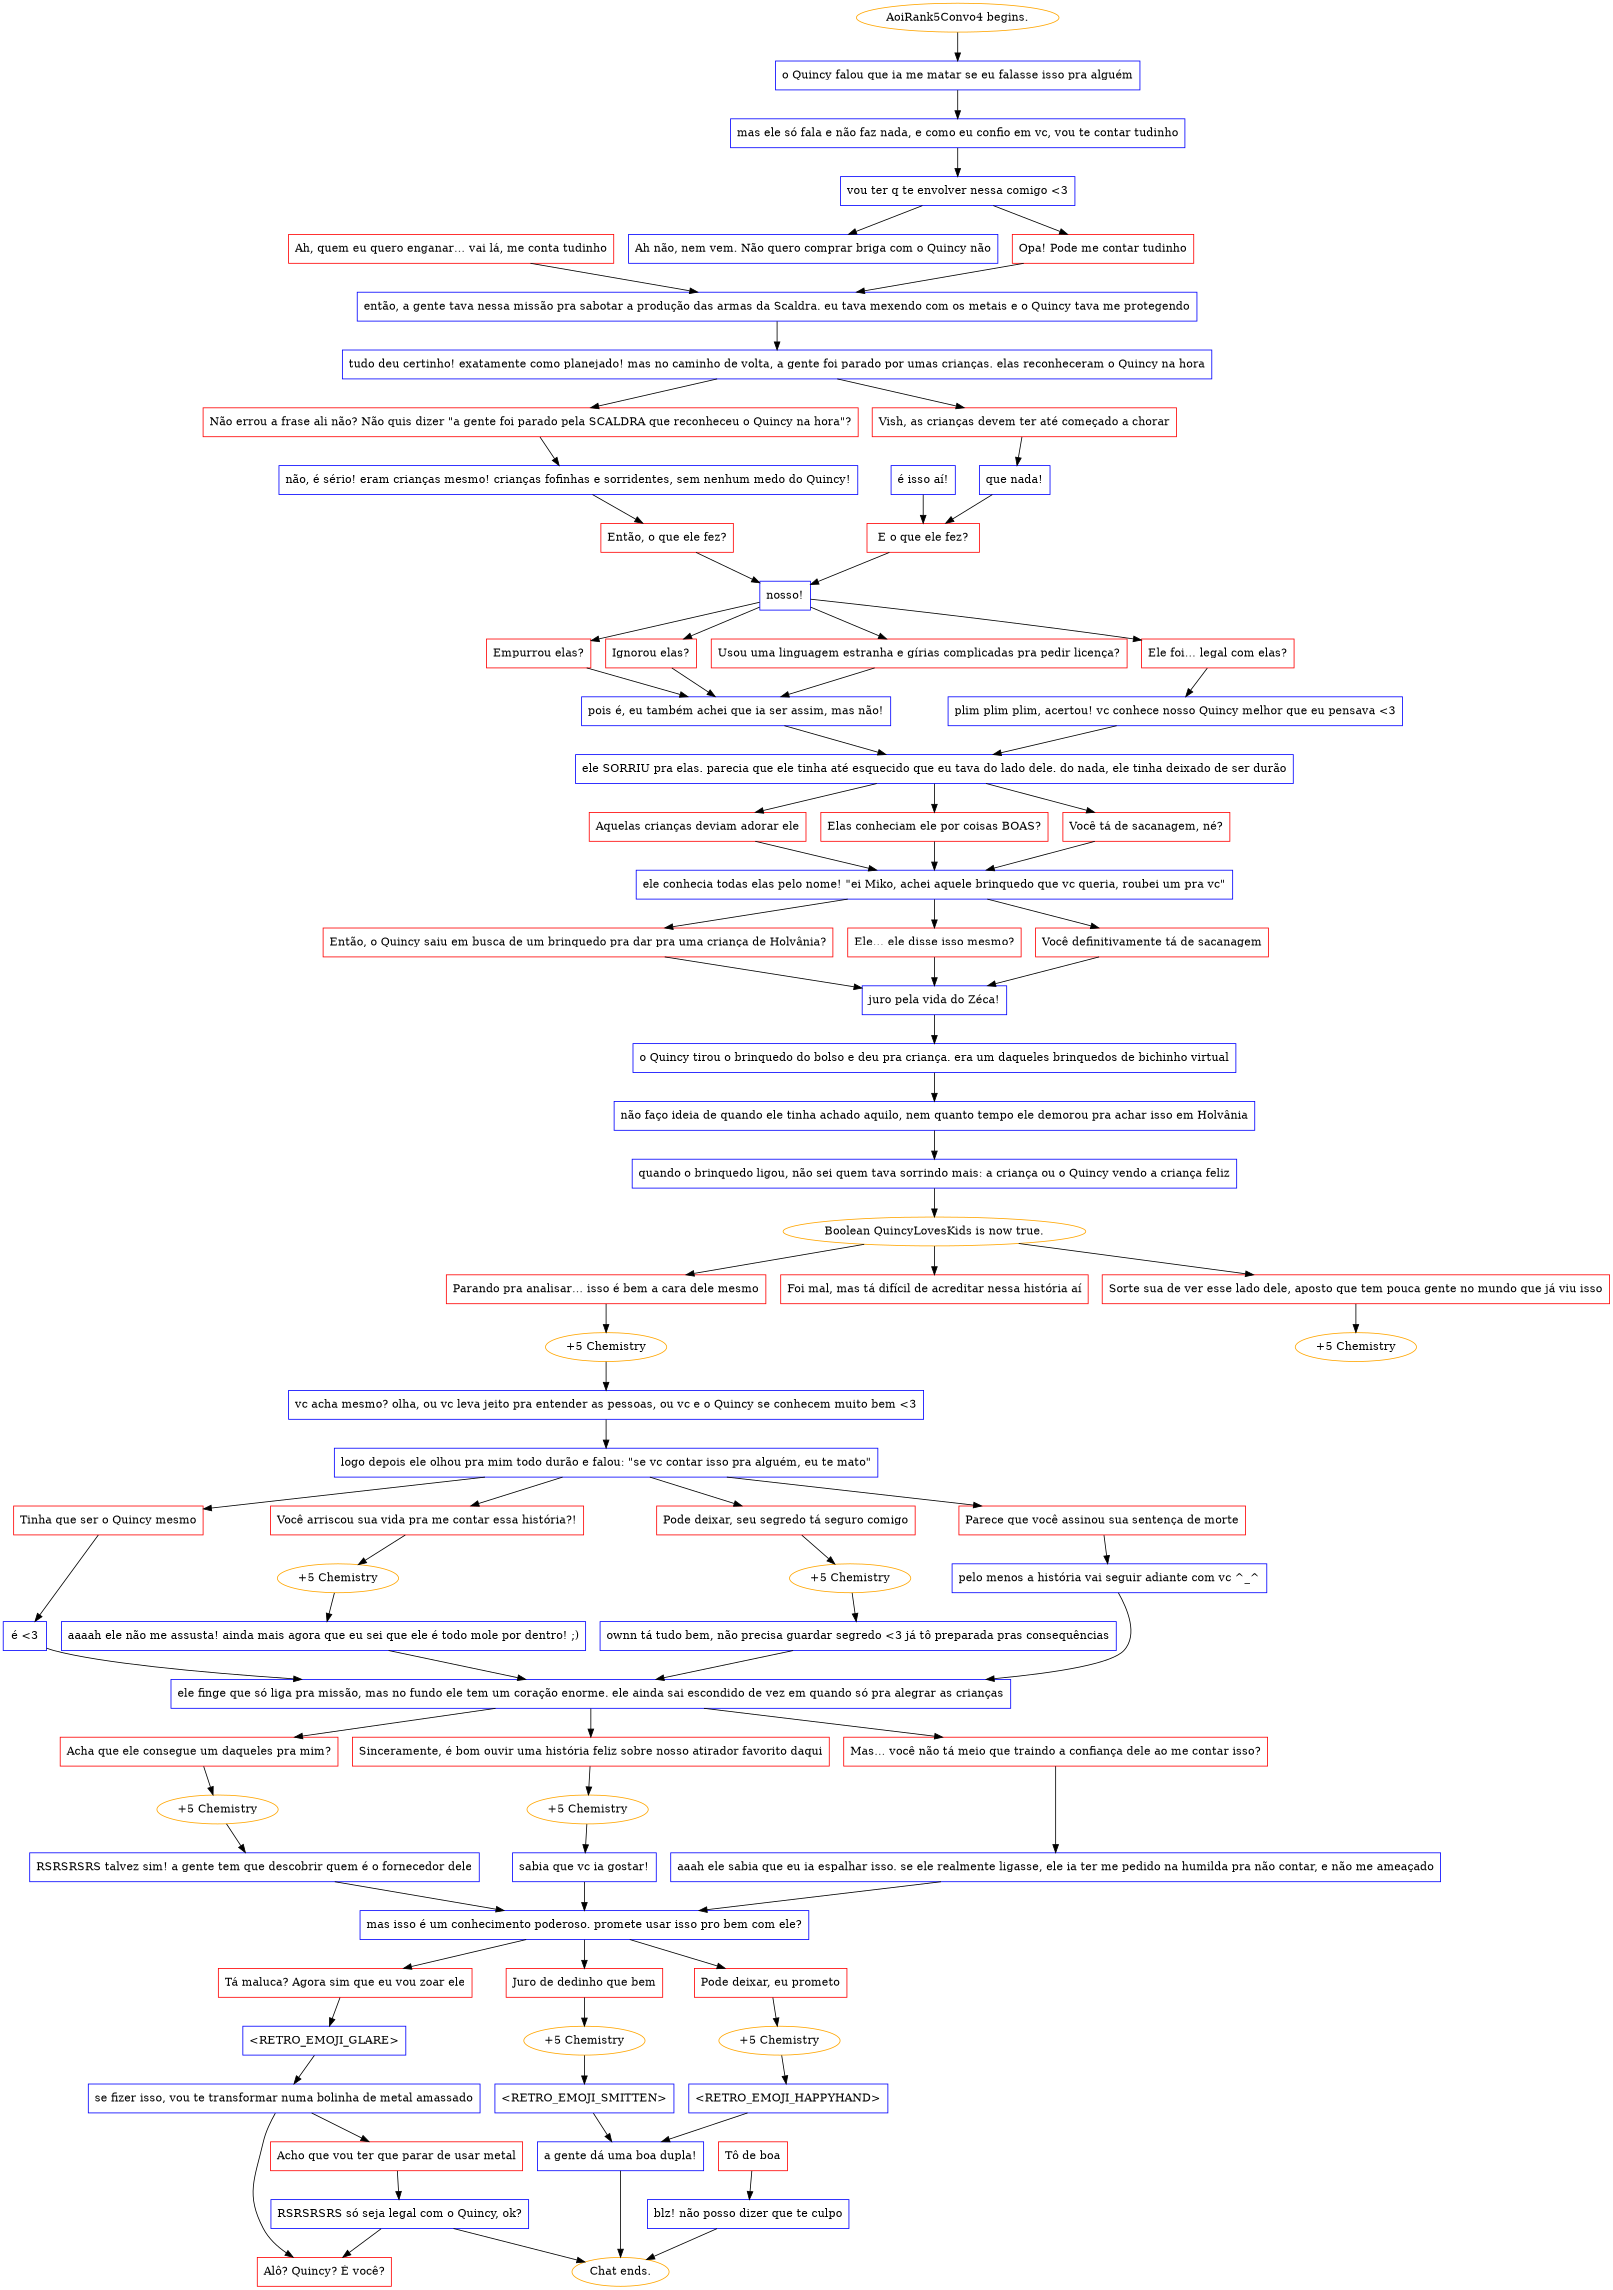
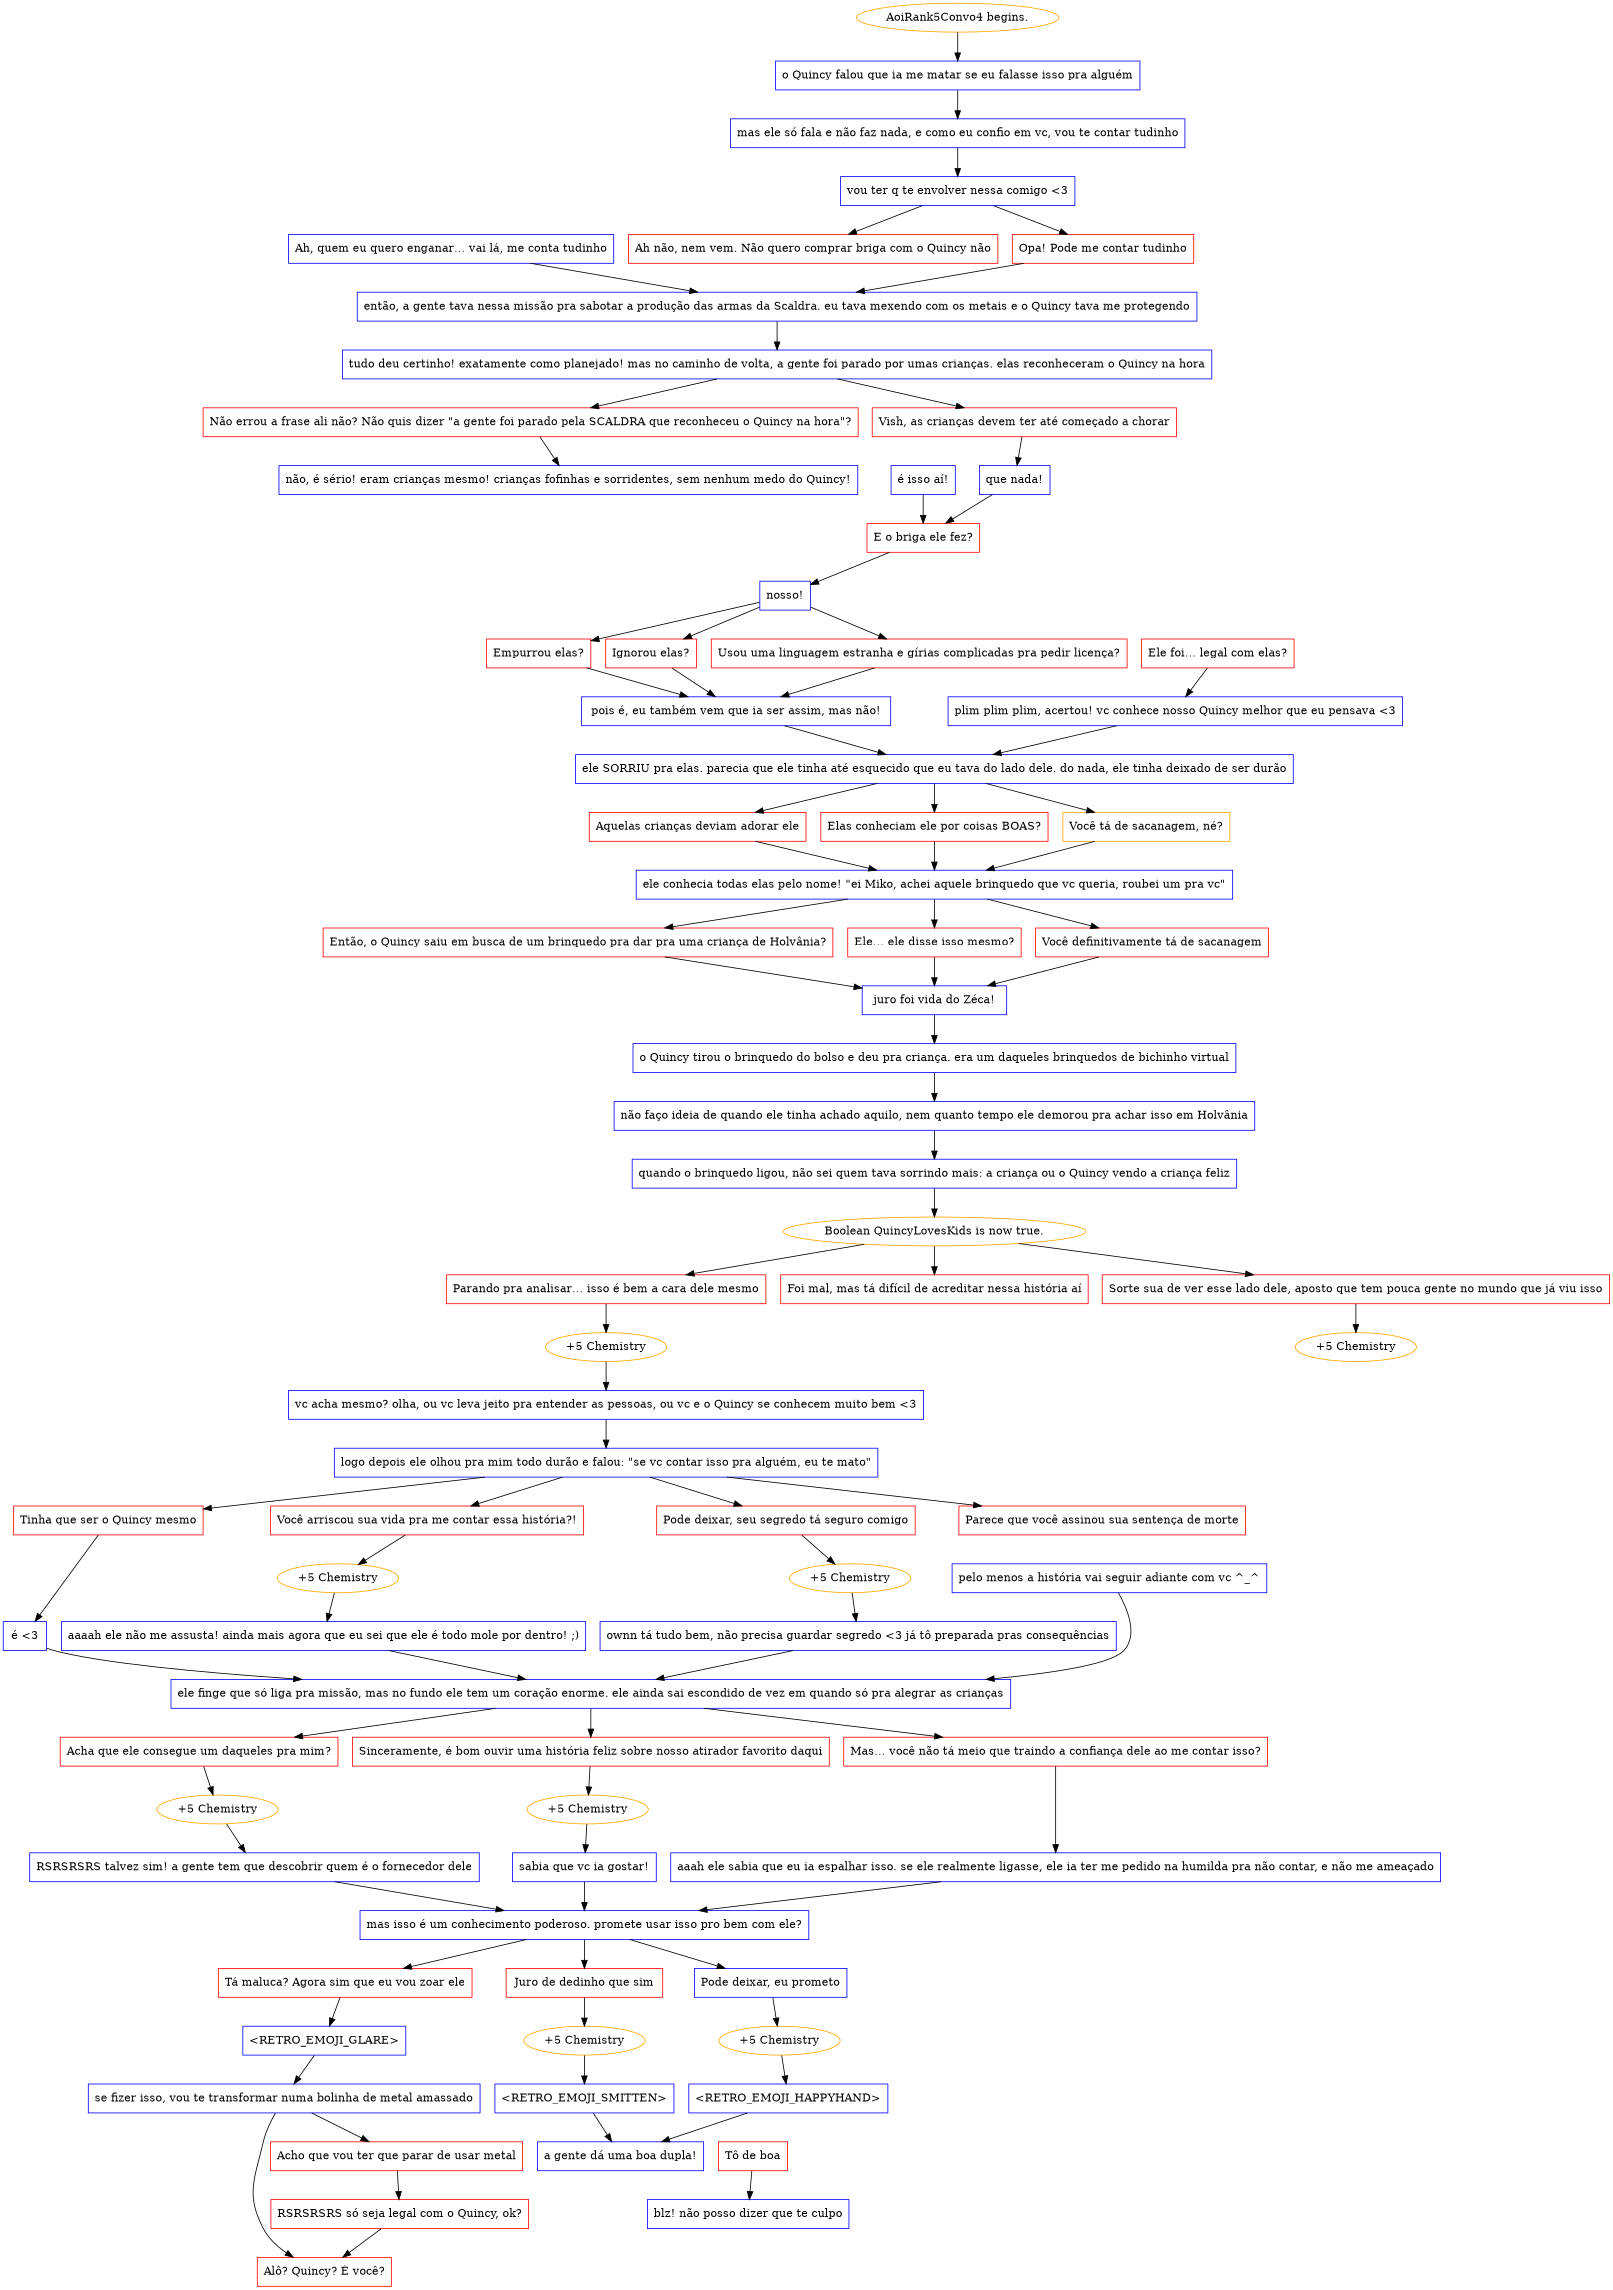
node "Ah, quem eu quero enganar… vai lá, me conta tudinho": color red -> blue
node "Ah não, nem vem. Não quero comprar briga com o Quincy não": color blue -> red
node "Então, o que ele fez?": removed
node "E o que ele fez?": label "E o que ele fez?" -> "E o briga ele fez?"
edge "nosso!" -> "Ele foi… legal com elas?": removed
node "pois é, eu também achei que ia ser assim, mas não!": label "pois é, eu também achei que ia ser assim, mas não!" -> "pois é, eu também vem que ia ser assim, mas não!"
node "Você tá de sacanagem, né?": color red -> orange
node "juro pela vida do Zéca!": label "juro pela vida do Zéca!" -> "juro foi vida do Zéca!"
edge "Parece que você assinou sua sentença de morte" -> "pelo menos a história vai seguir adiante com vc ^_^": removed
node "Juro de dedinho que bem": label "Juro de dedinho que bem" -> "Juro de dedinho que sim"
node "Pode deixar, eu prometo": color red -> blue
node "RSRSRSRS só seja legal com o Quincy, ok?": color blue -> red
node "Chat ends.": removed
